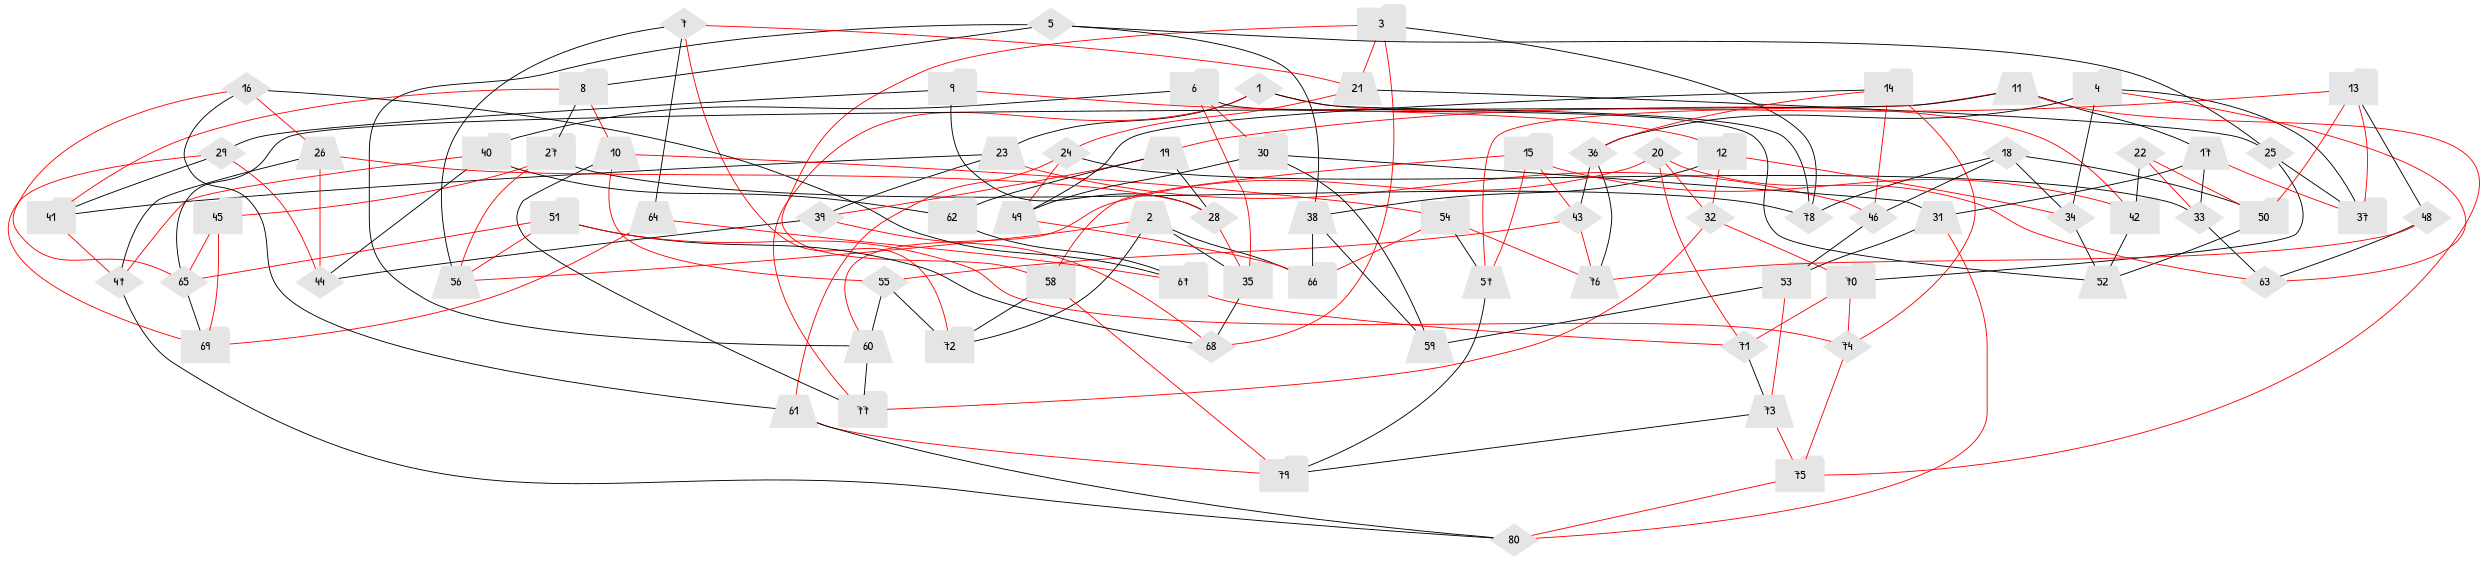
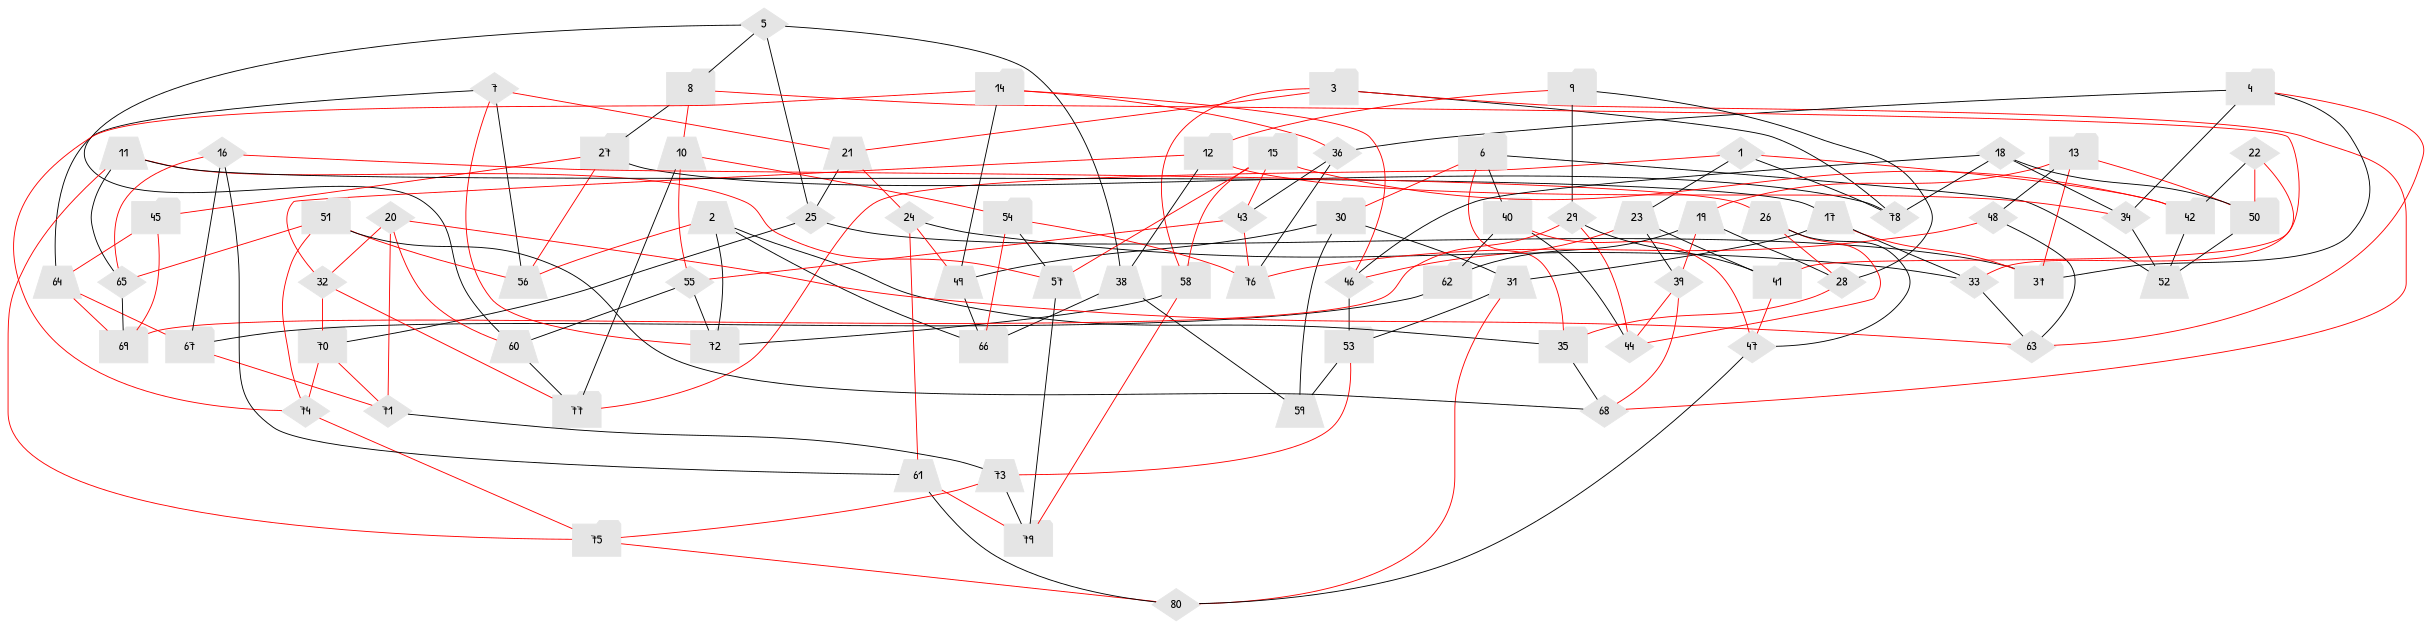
edge "49" -- "66": color red -> black
edge "39" -- "44": color black -> red
edge "45" -- "65": now "45" -- "64"
